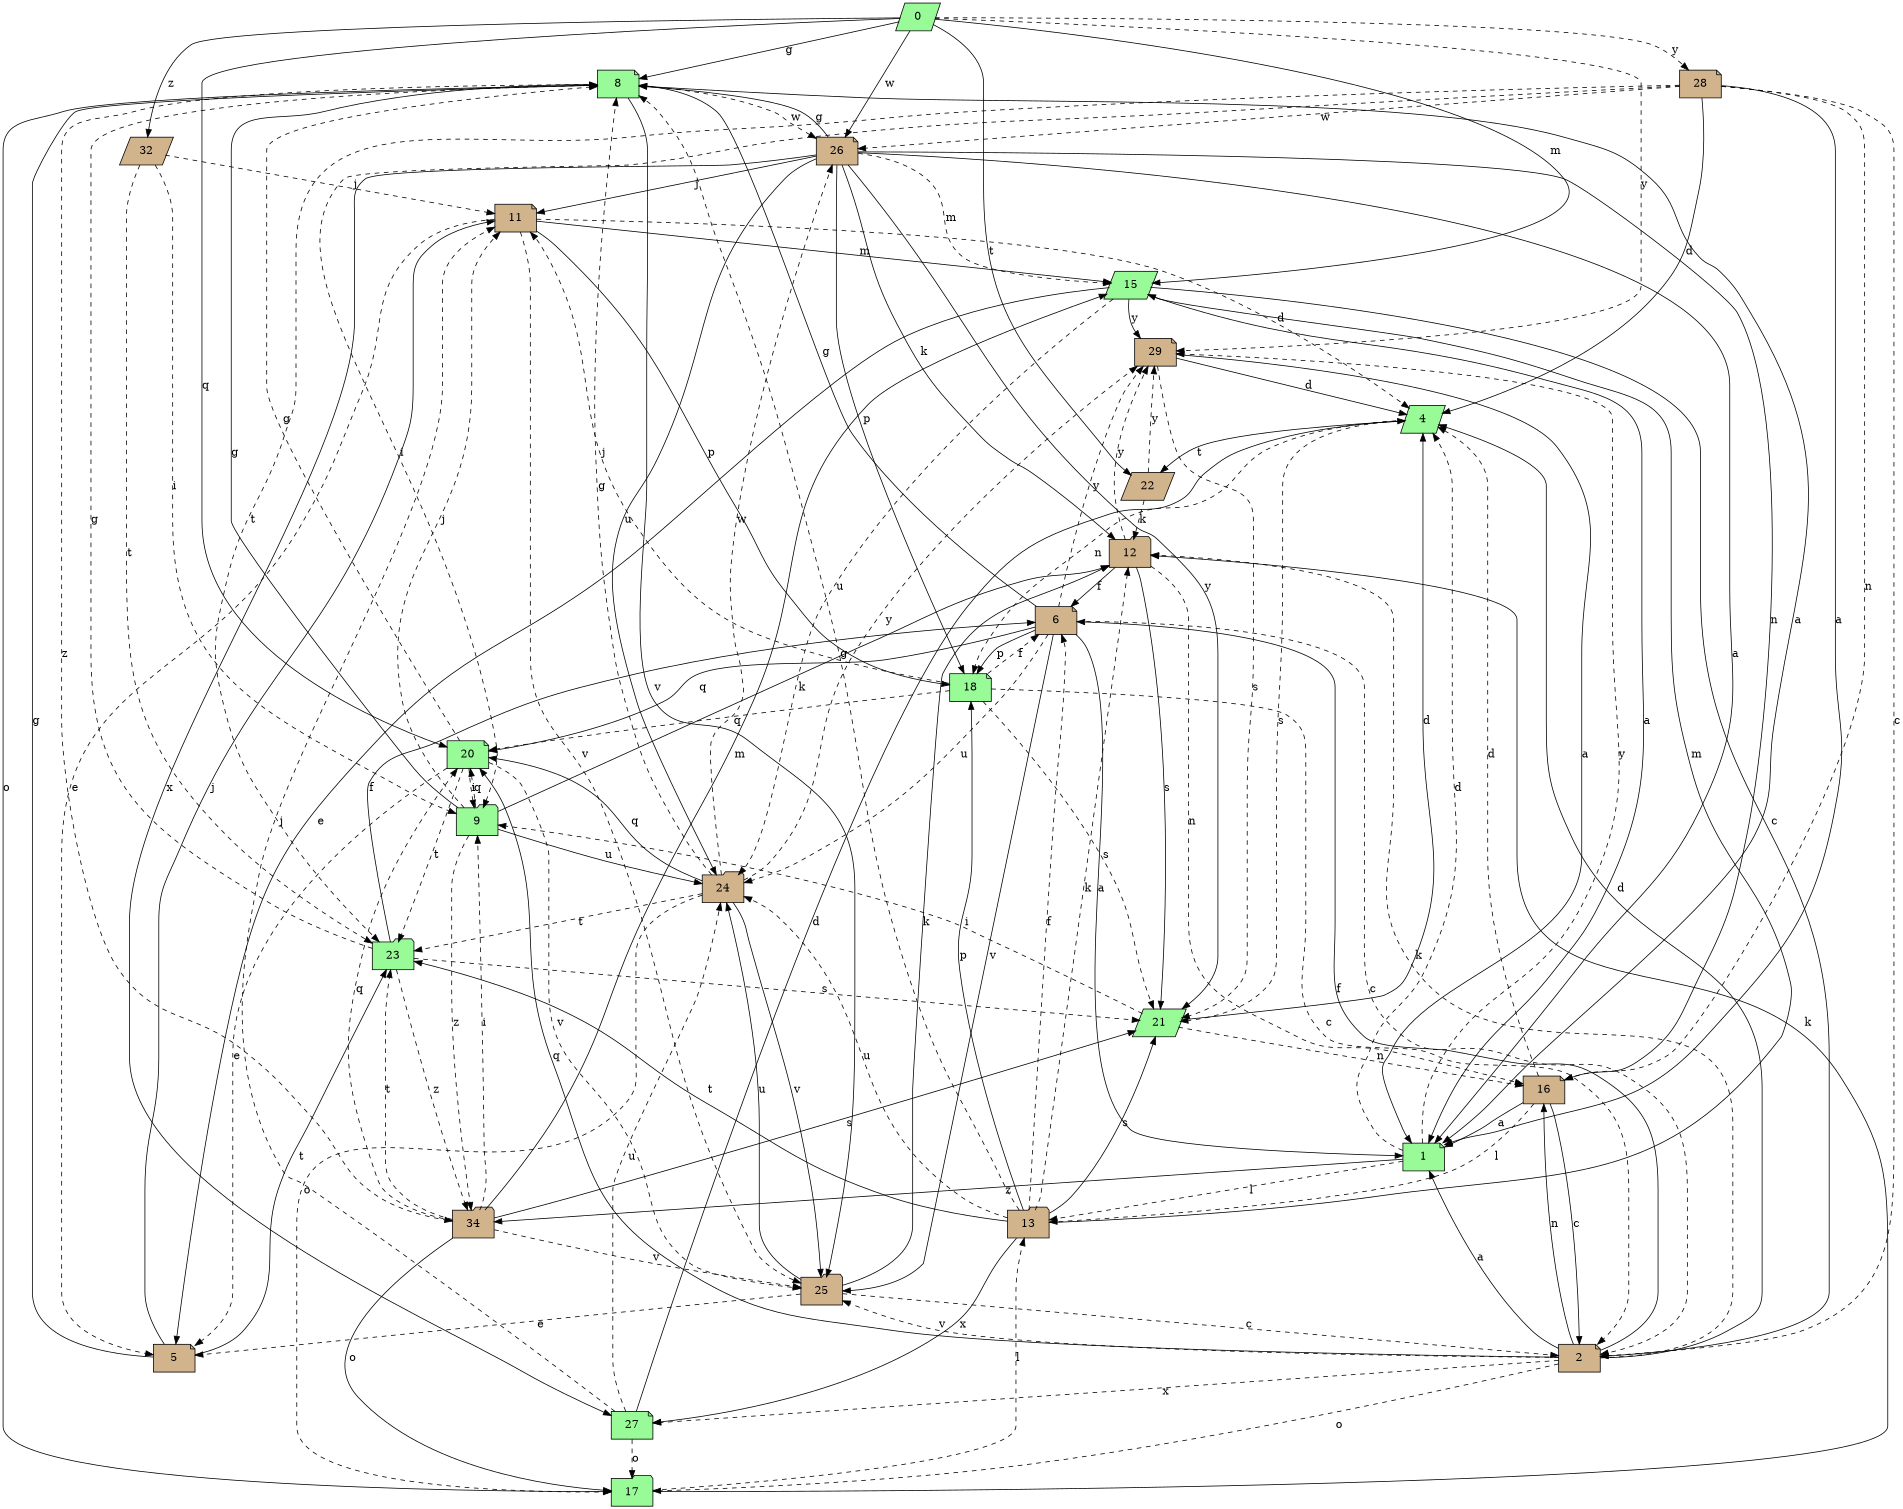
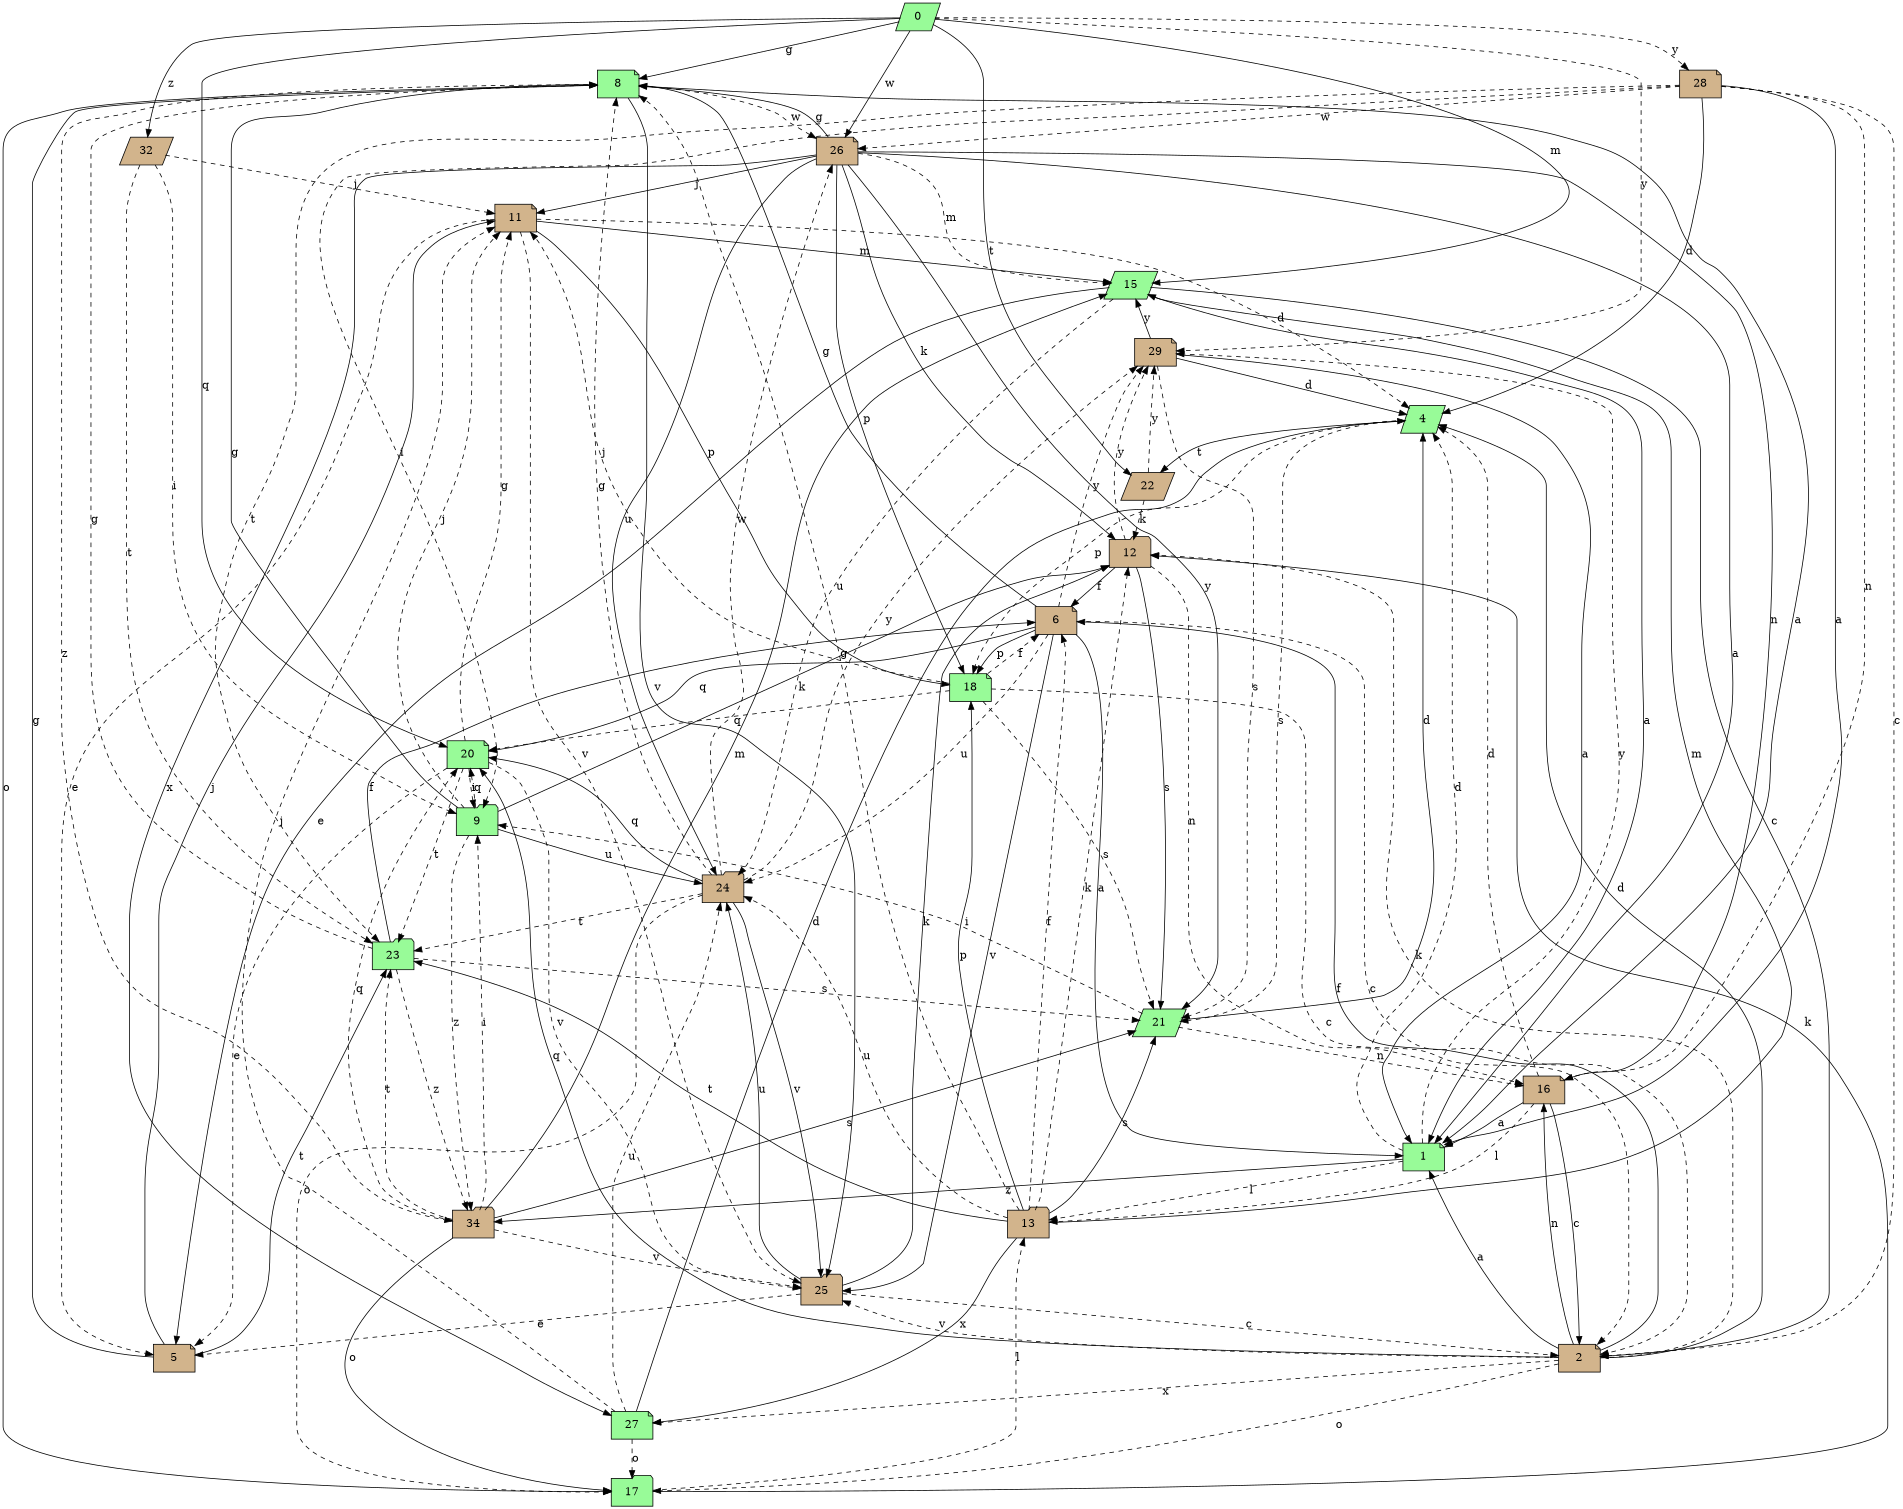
edge "20" -> "8": now "20" -> "11"
edge "15" -> "29": reversed
edge "4" -> "18": label "n" -> "p"
